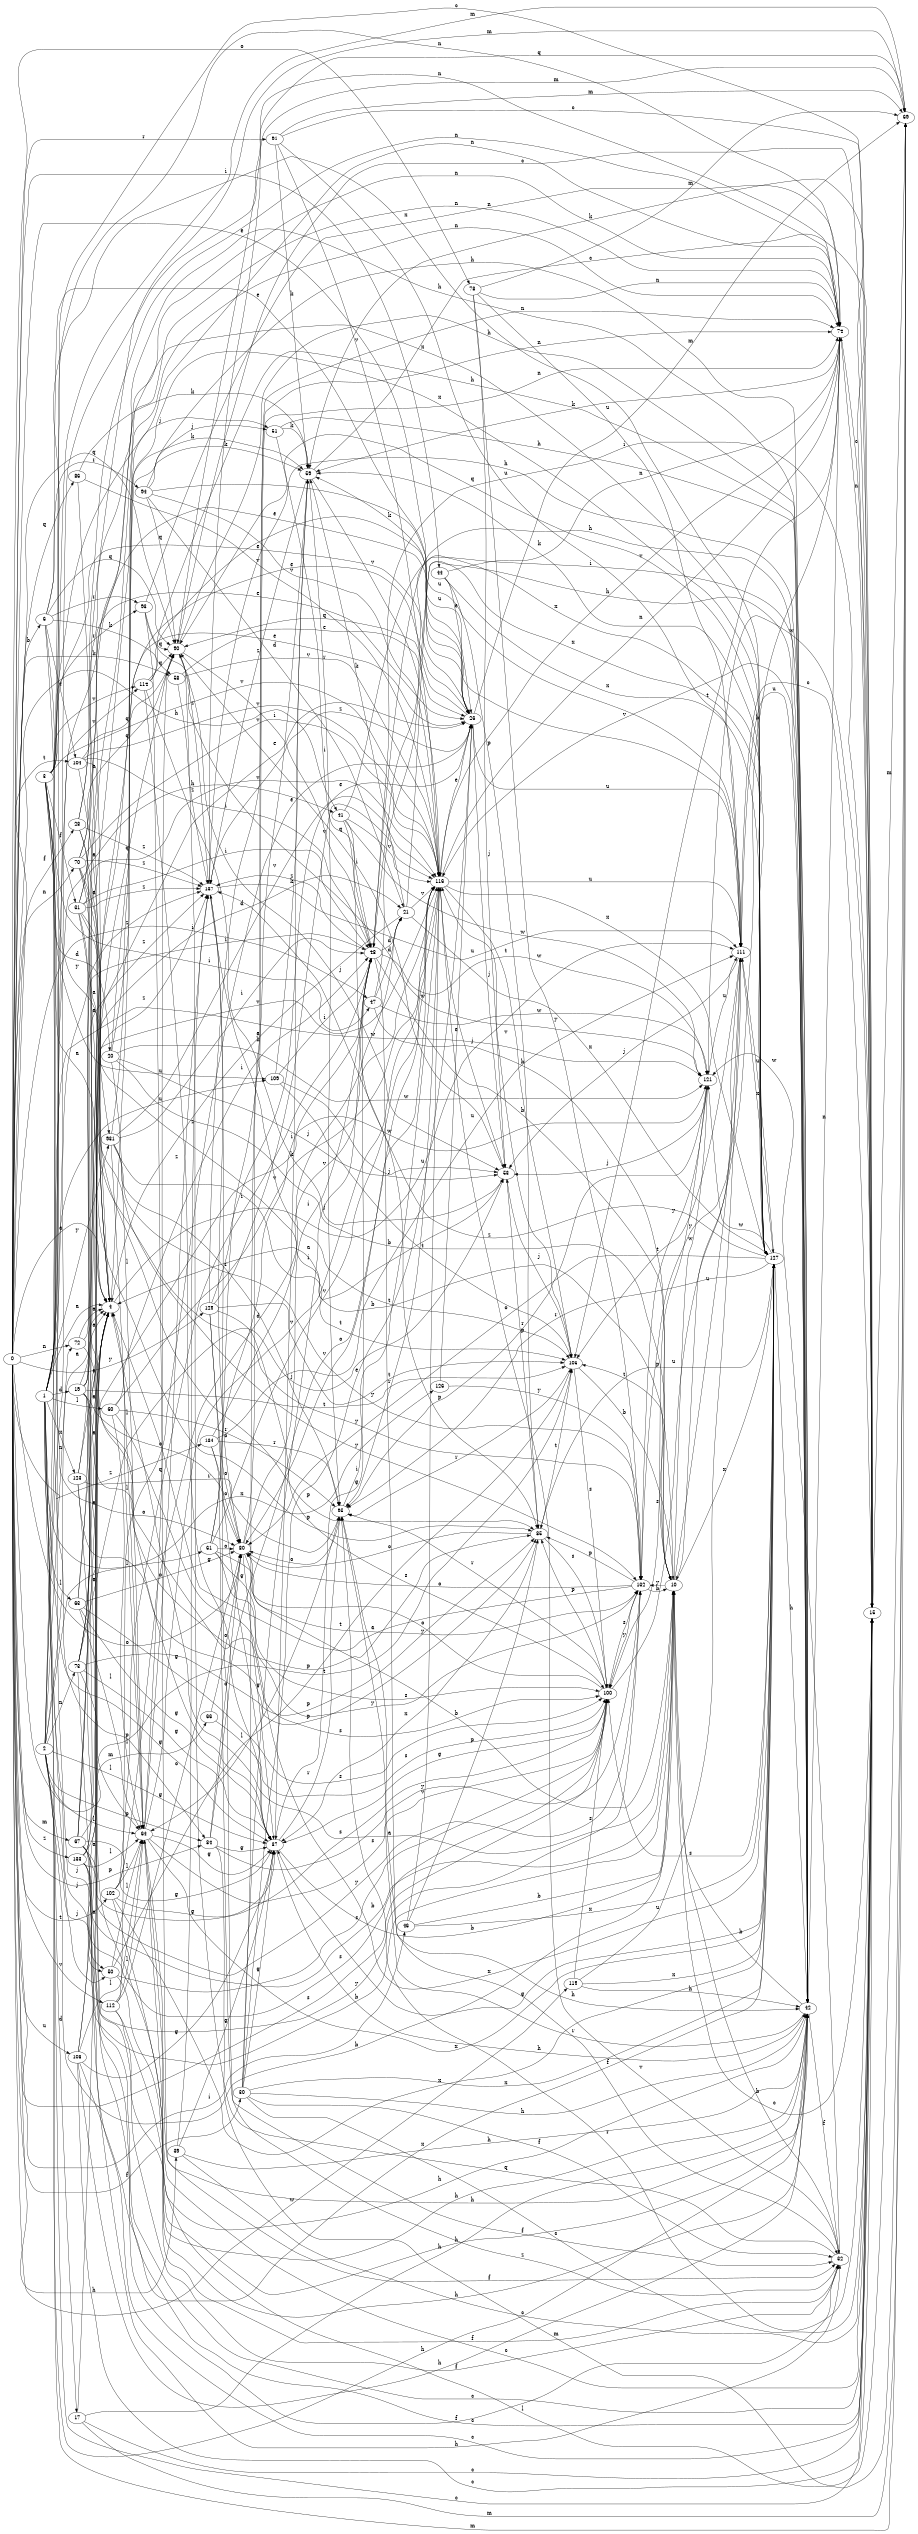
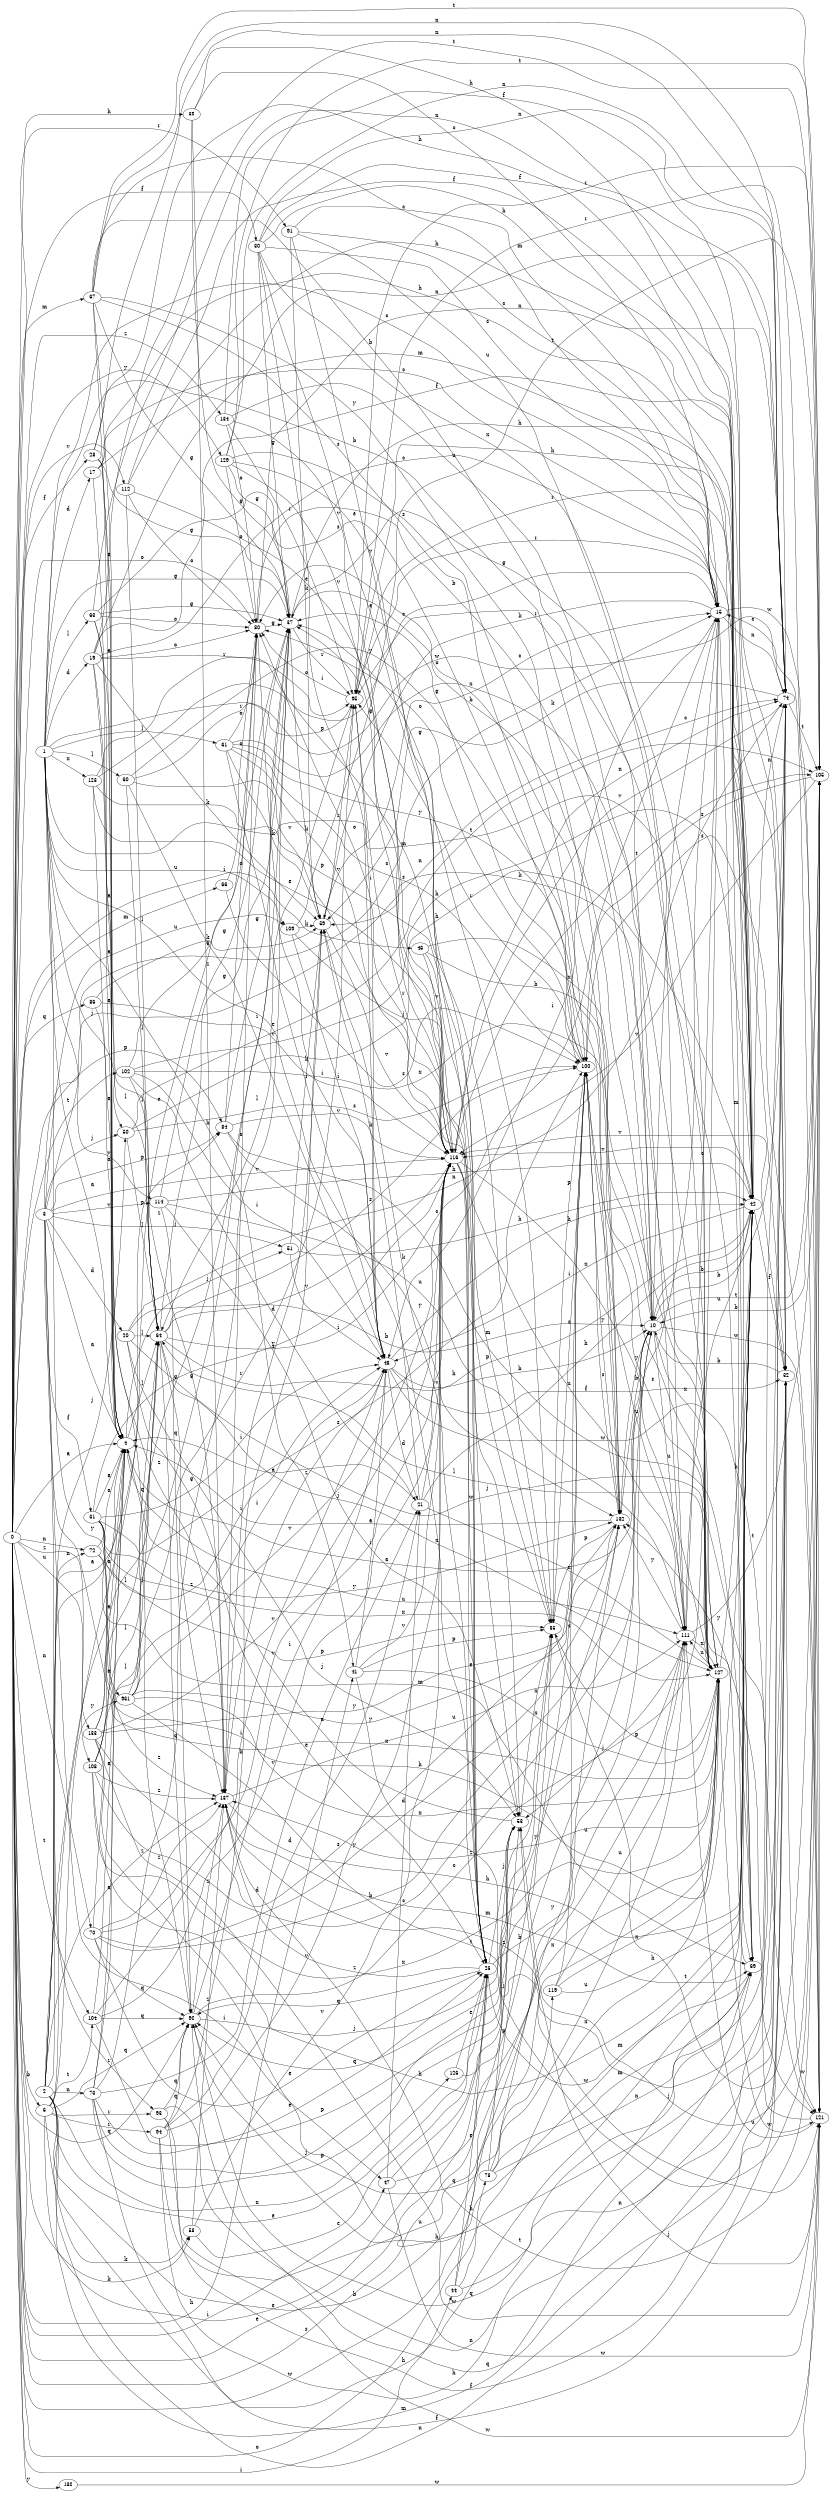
edge "53" -> "85": label "p" -> "x"
edge "127" -> "80": removed, label "o"
edge "85" -> "80": removed, label "o"
edge "85" -> "37": label "x" -> "g"
edge "2" -> "64": removed, label "l"
node "130": added
